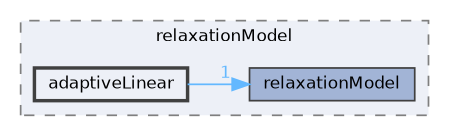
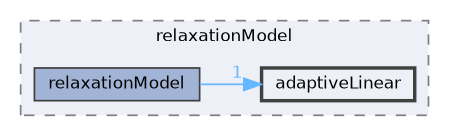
edge "adaptiveLinear" -> "relaxationModel": reversed
